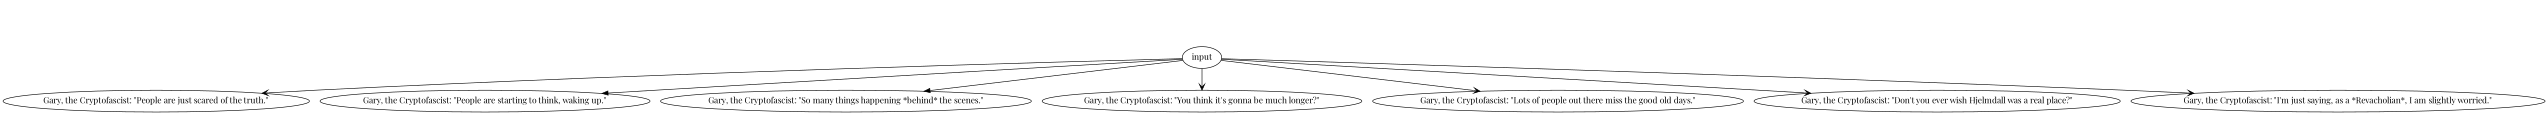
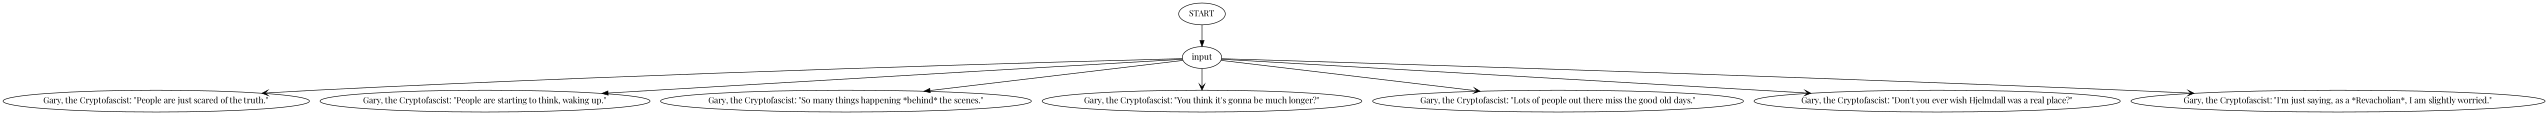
node "START": added
